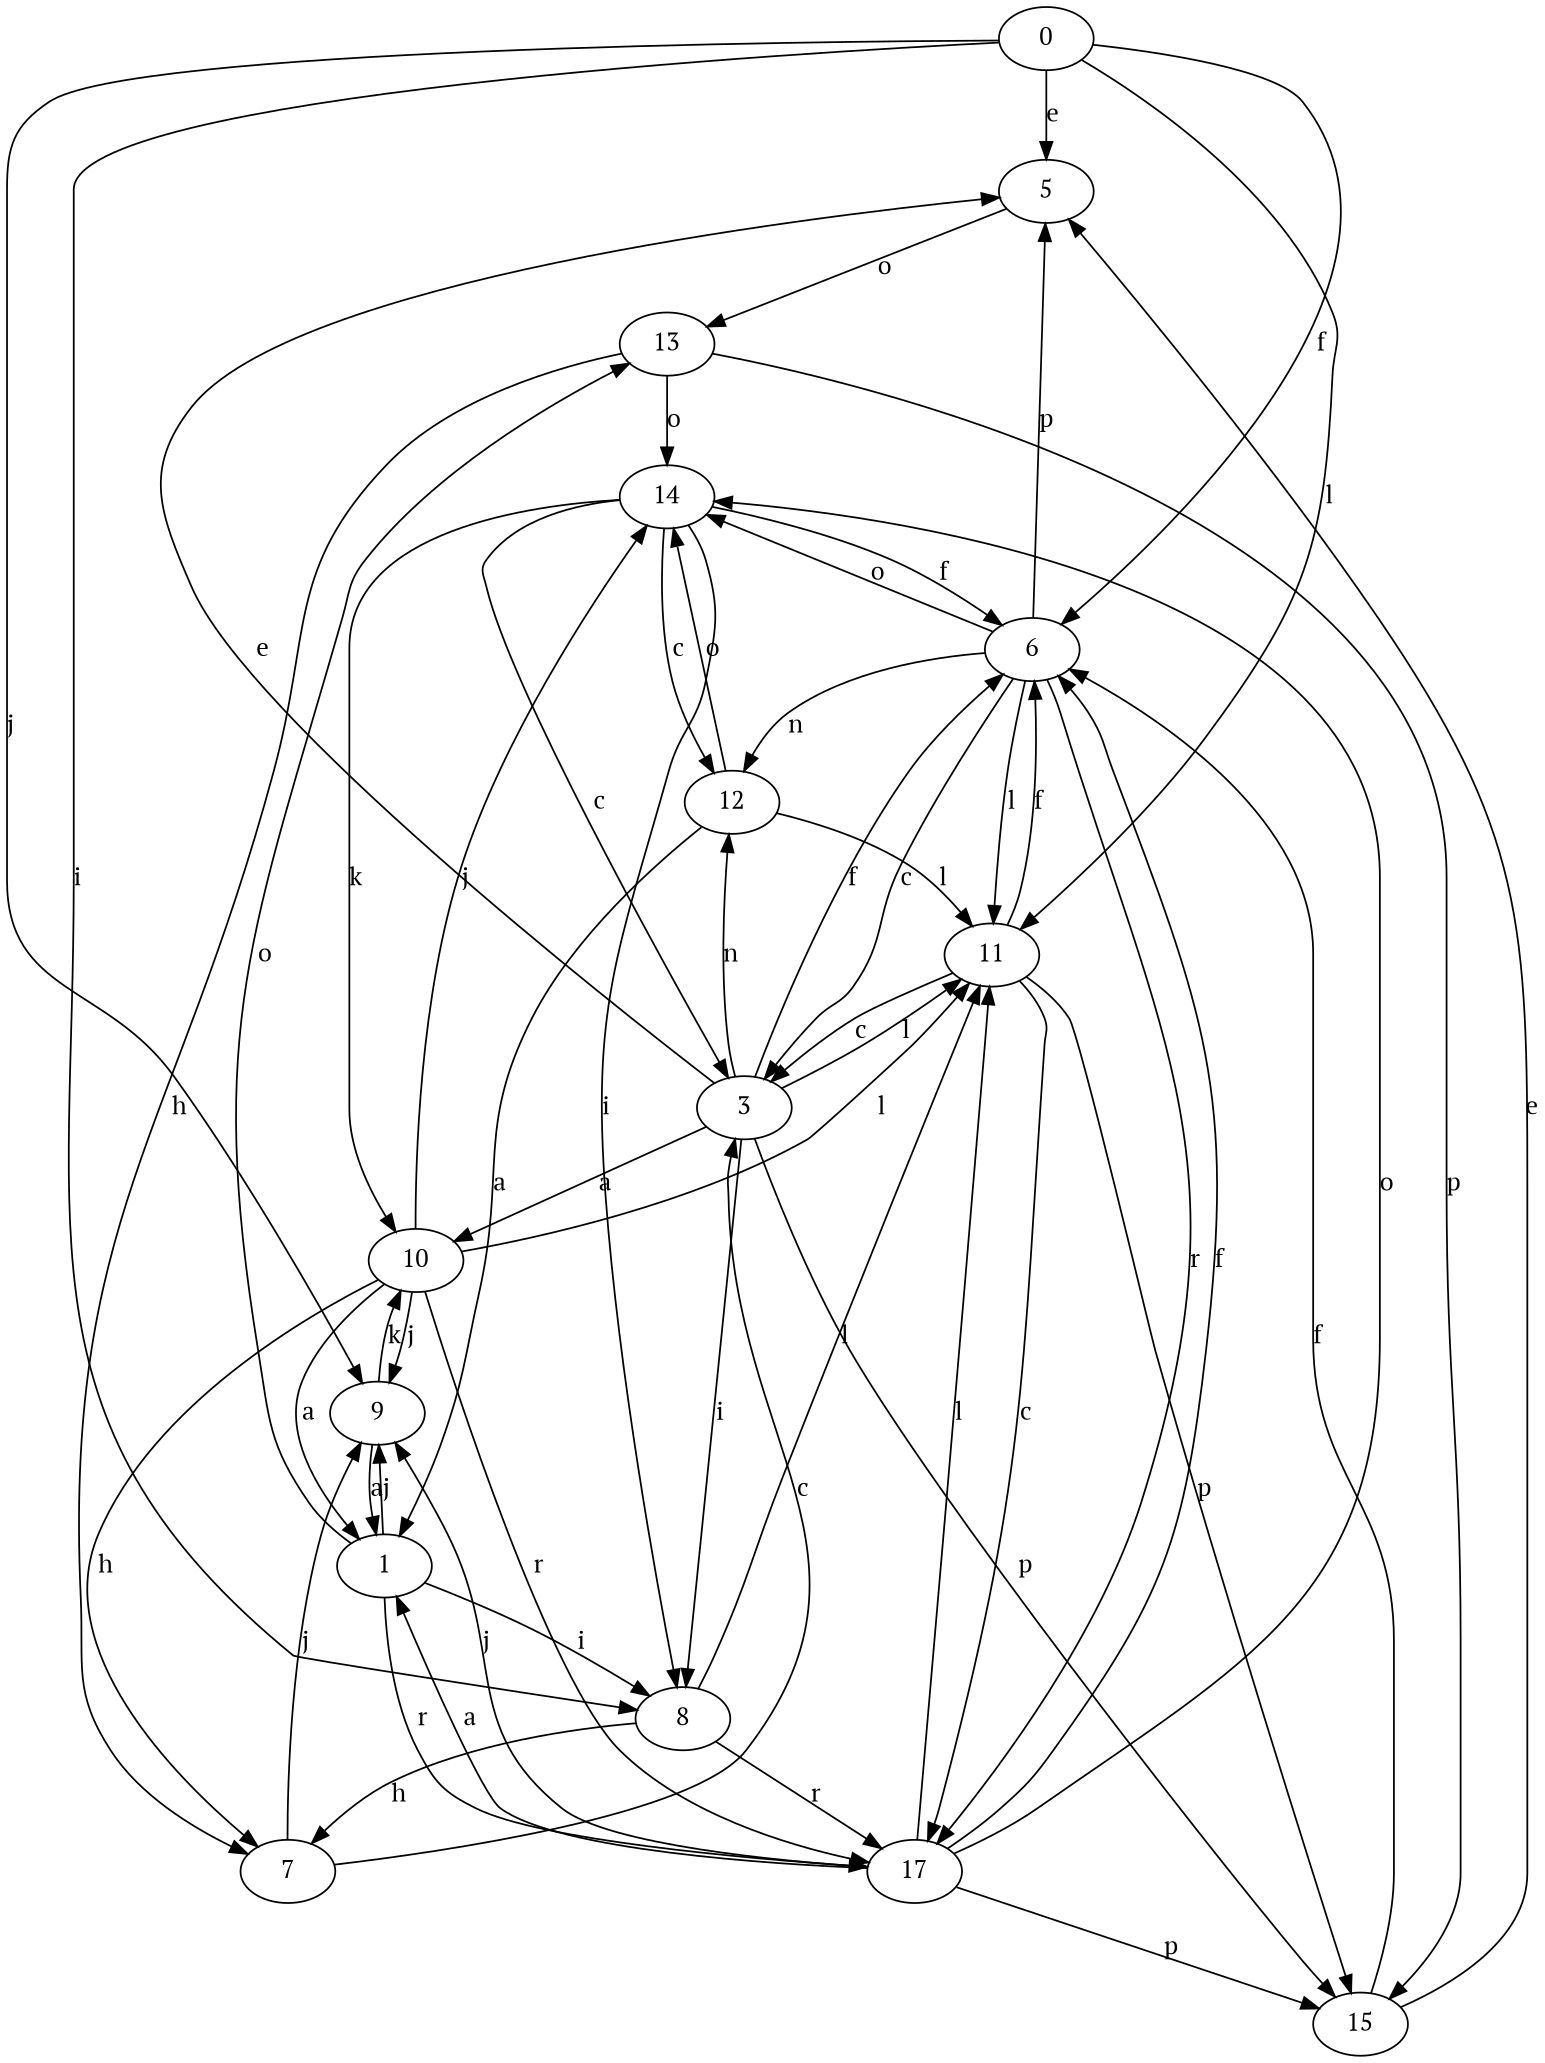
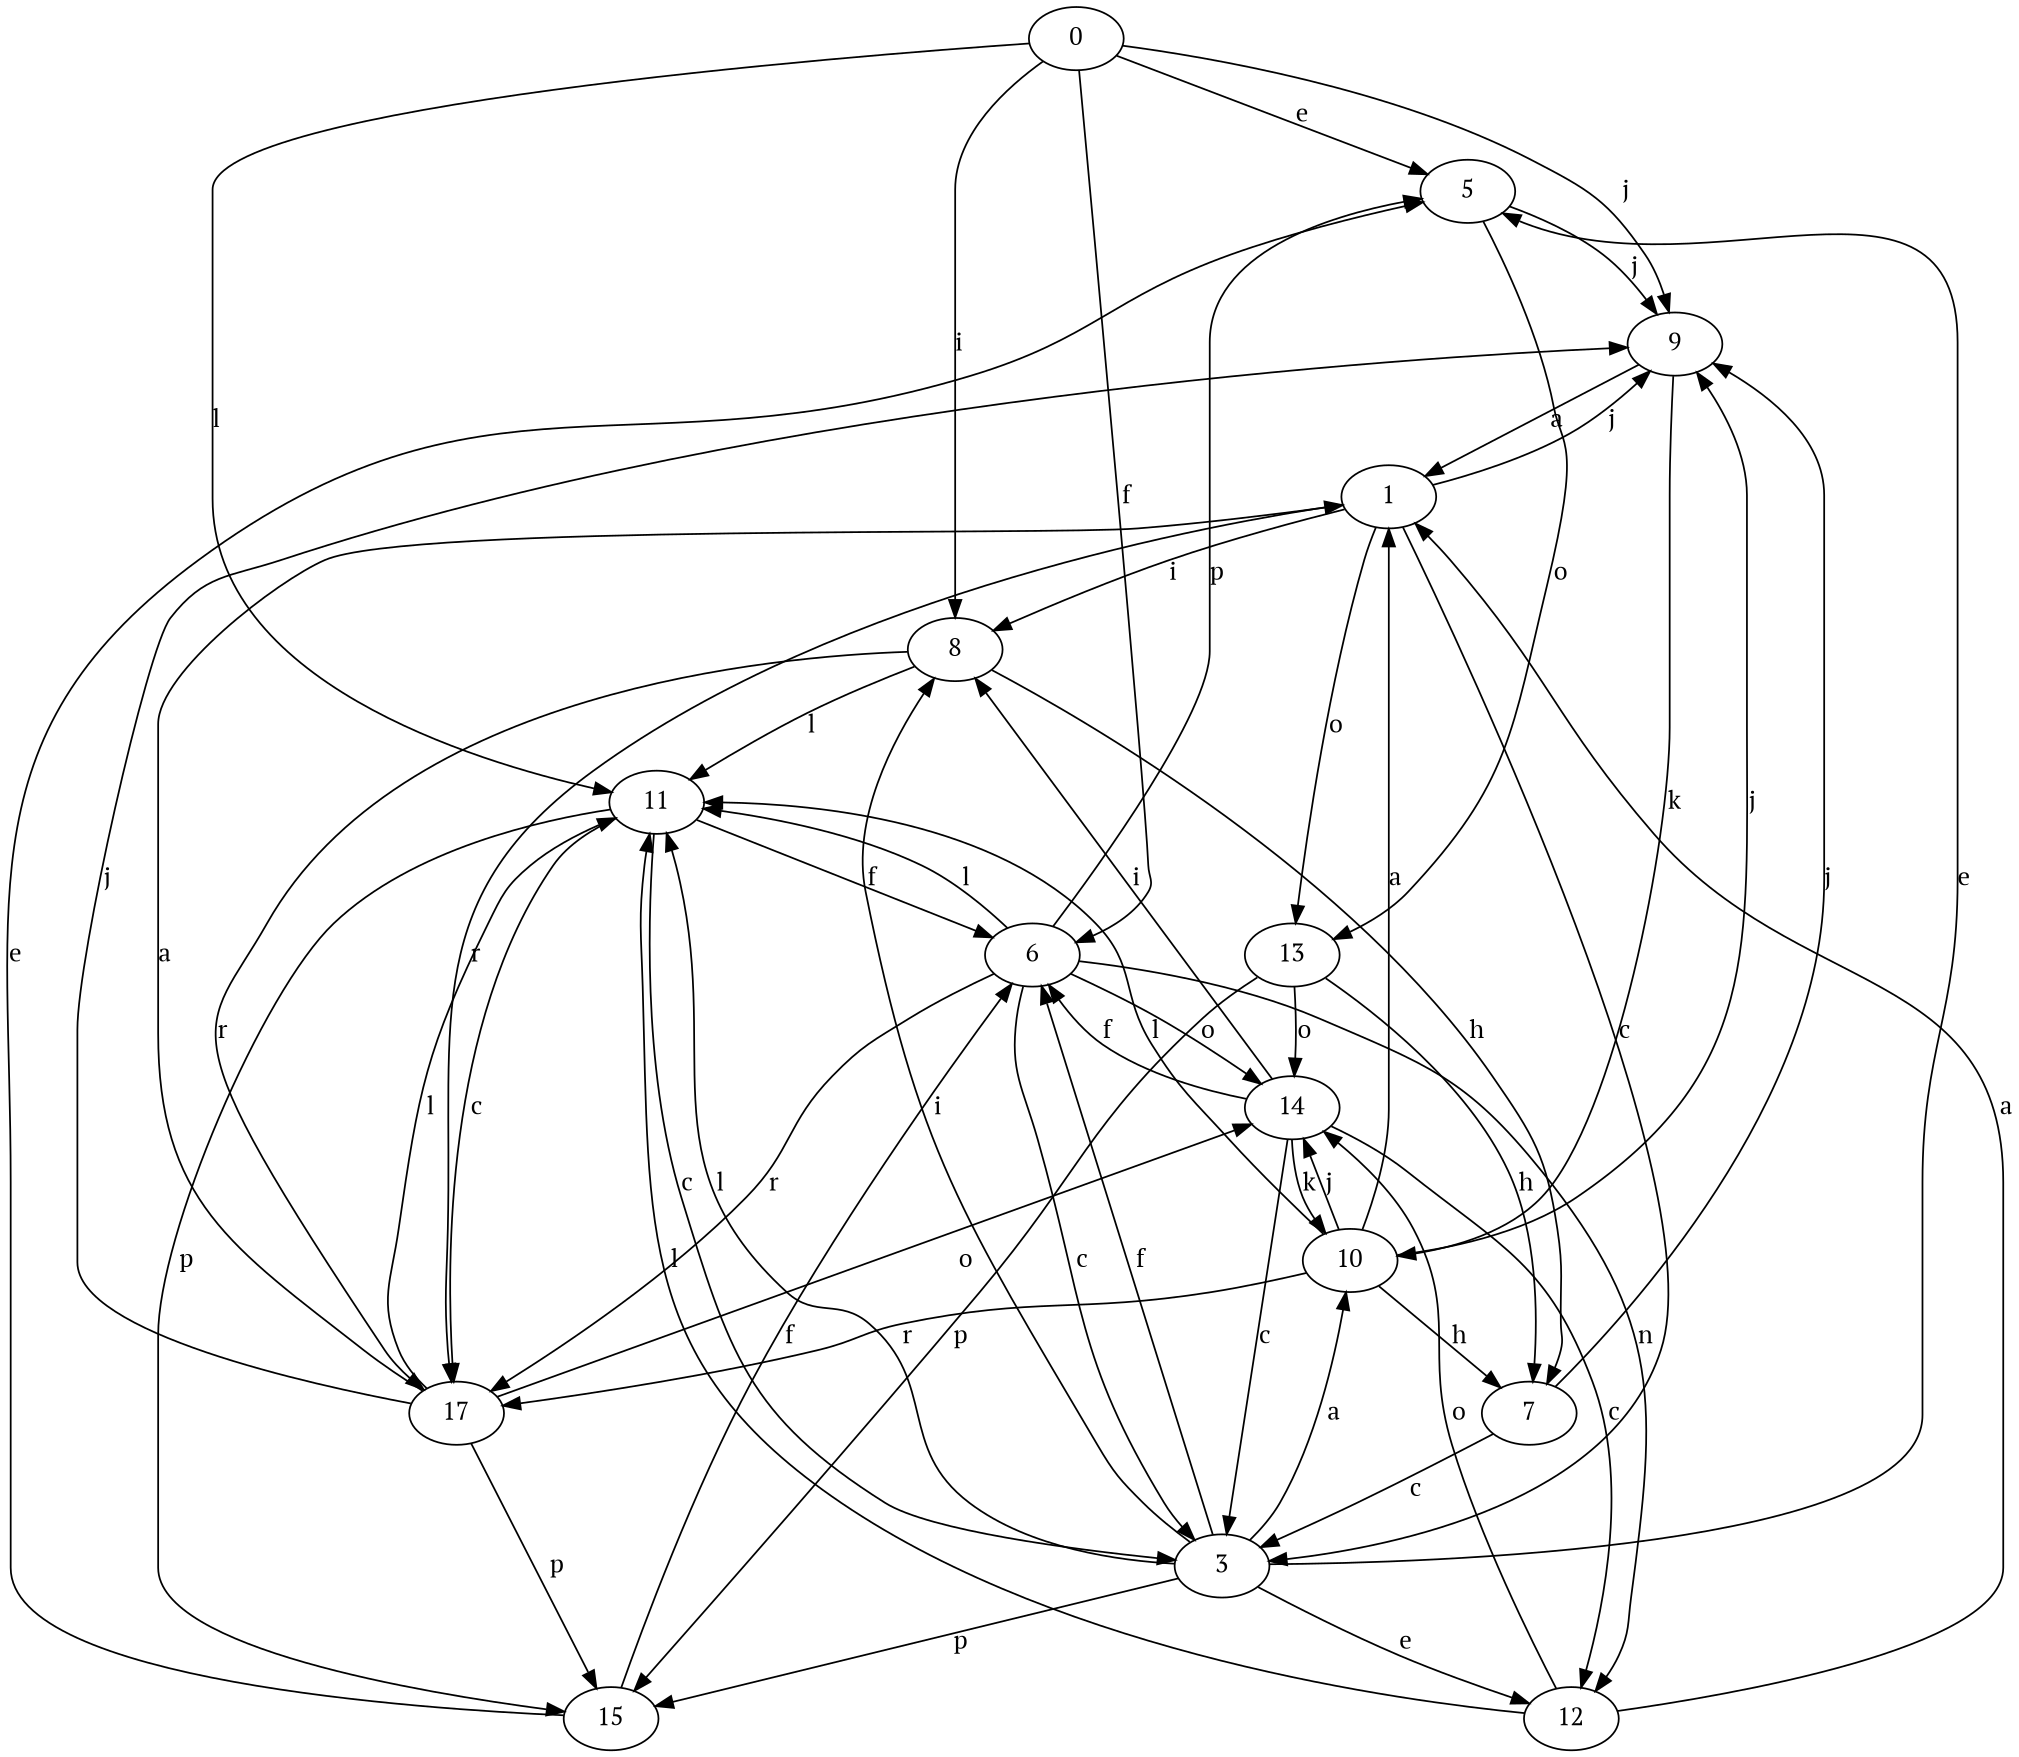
edge "5" -> "9": added, label "j"
edge "3" -> "12": label "n" -> "e"
edge "1" -> "3": added, label "c"
edge "17" -> "6": removed, label "f"
